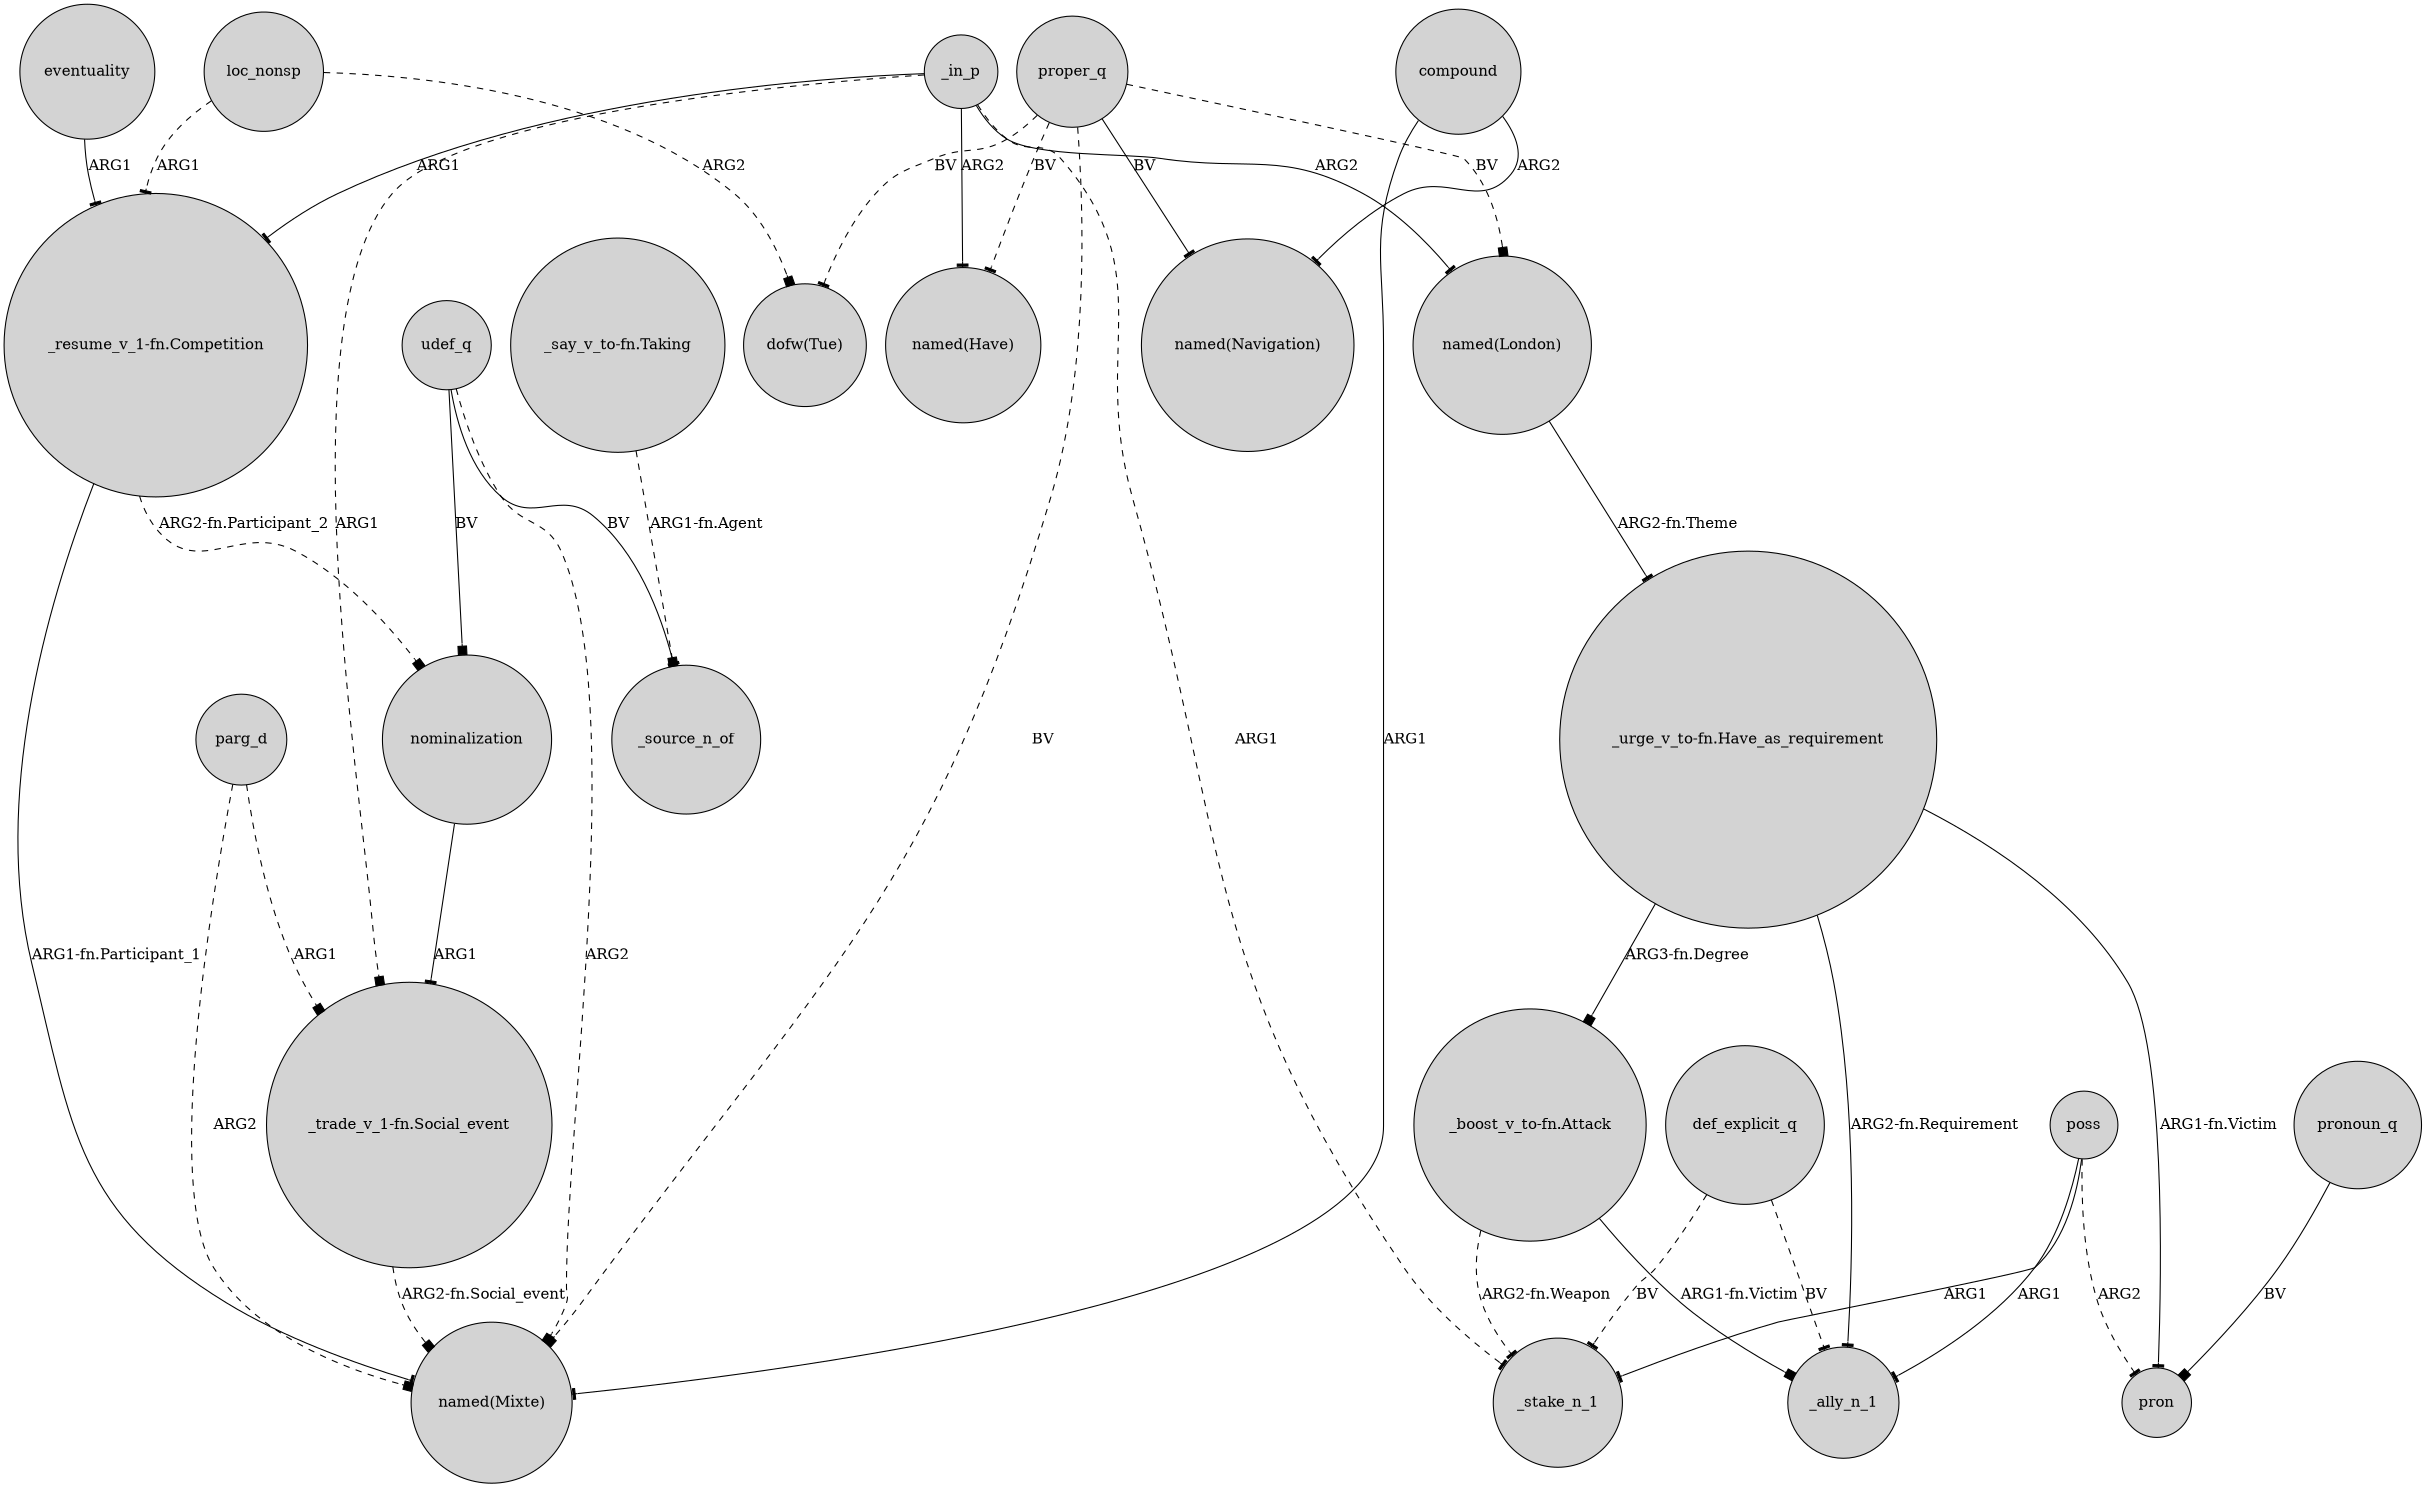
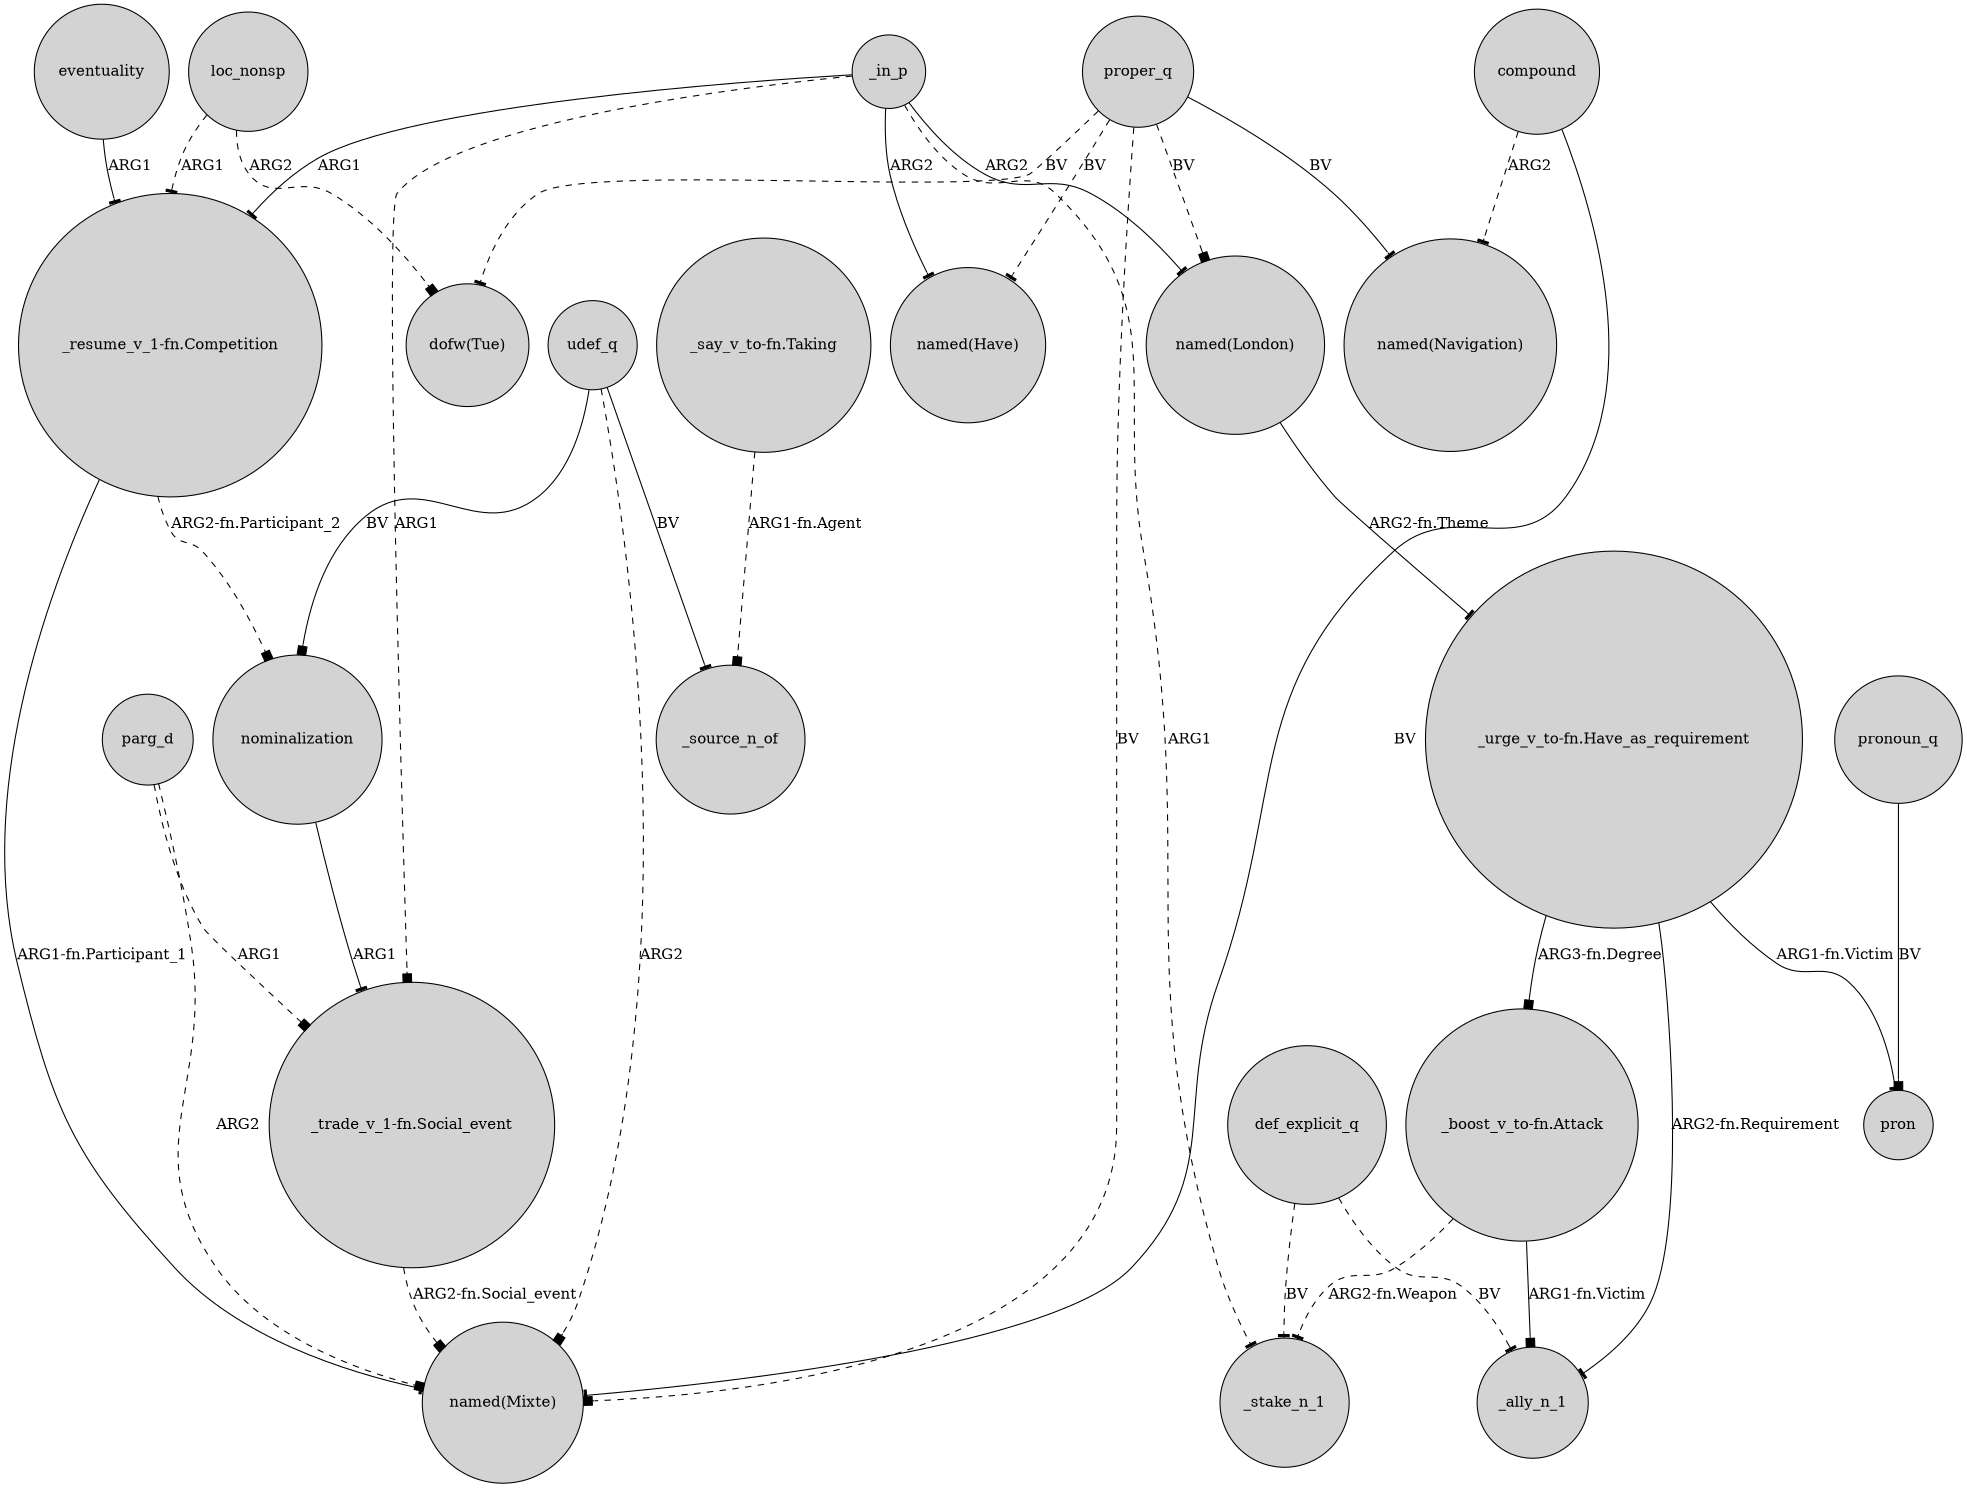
edge "compound" -> "named(Navigation)": style solid -> dashed
edge "compound" -> "named(Mixte)": label "ARG1" -> "BV"
node "poss": removed
